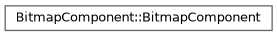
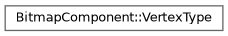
node "BitmapComponent::BitmapComponent": label "BitmapComponent::BitmapComponent" -> "BitmapComponent::VertexType"
